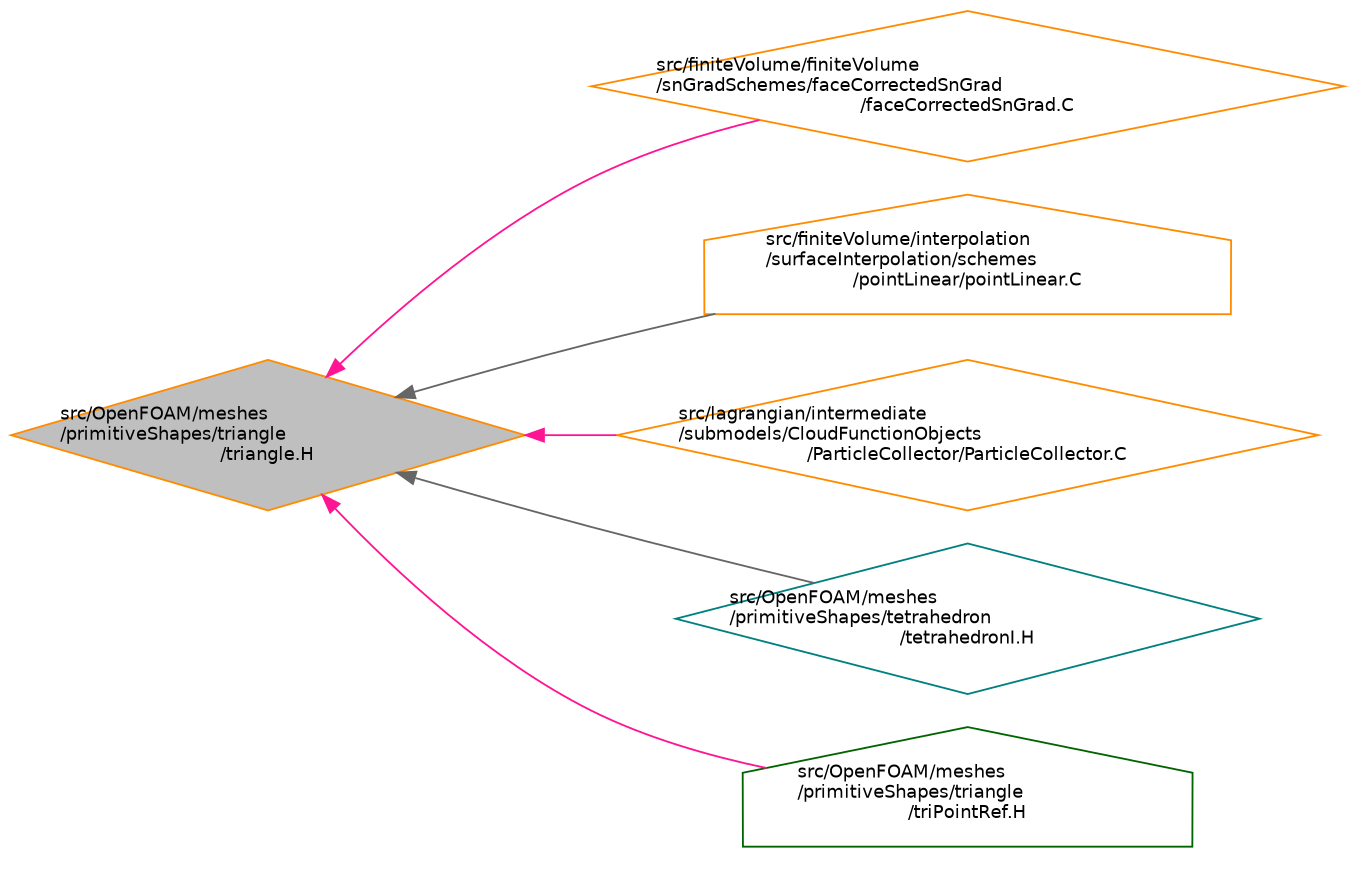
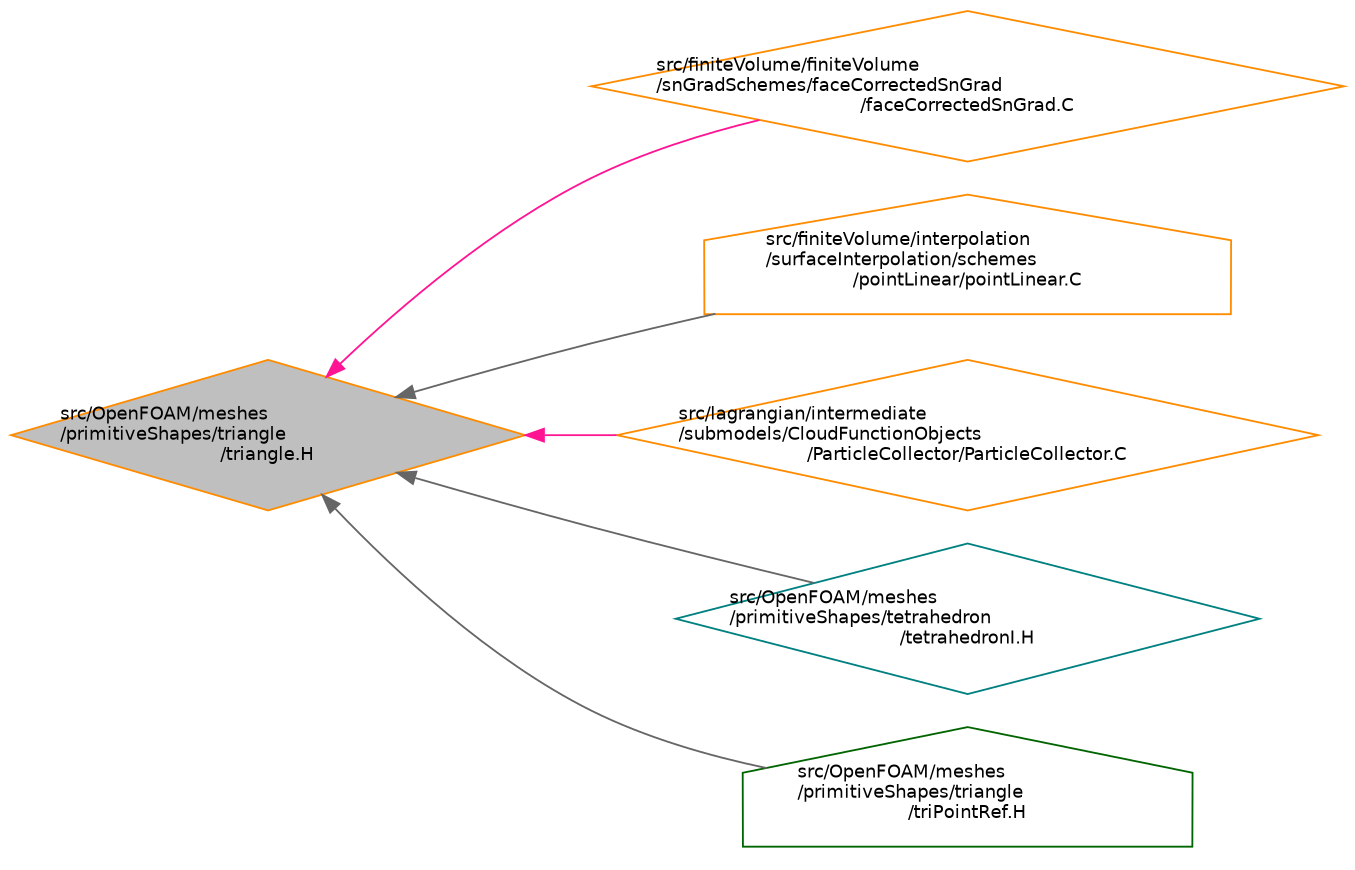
edge "src/OpenFOAM/meshes /primitiveShapes/triangle /triPointRef.H" -> "src/OpenFOAM/meshes /primitiveShapes/triangle /triangle.H": color deeppink -> gray40
